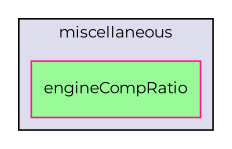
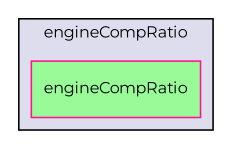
cluster "miscellaneous": label "miscellaneous" -> "engineCompRatio"
